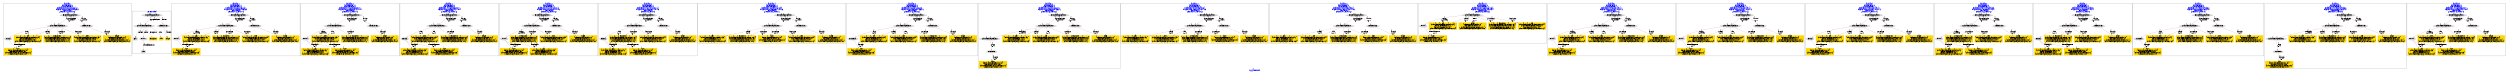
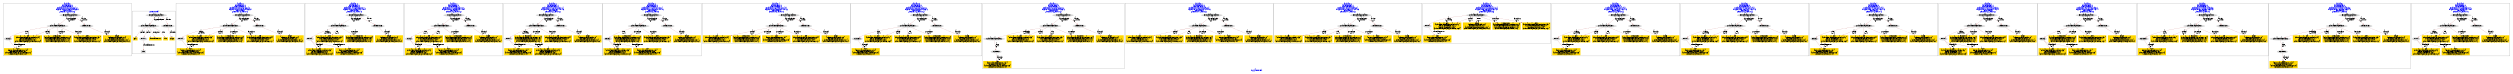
node "year": fillcolor lightgray -> gold
node "description": label "description" -> "nameOfThePerson"
